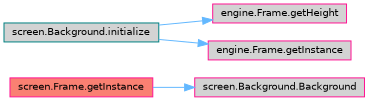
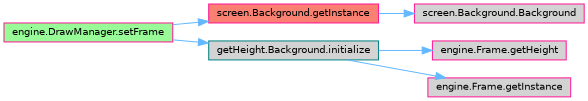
node "screen.Background.initialize": label "screen.Background.initialize" -> "getHeight.Background.initialize"
node "engine.DrawManager.setFrame": added
node "screen.Frame.getInstance": label "screen.Frame.getInstance" -> "screen.Background.getInstance"
